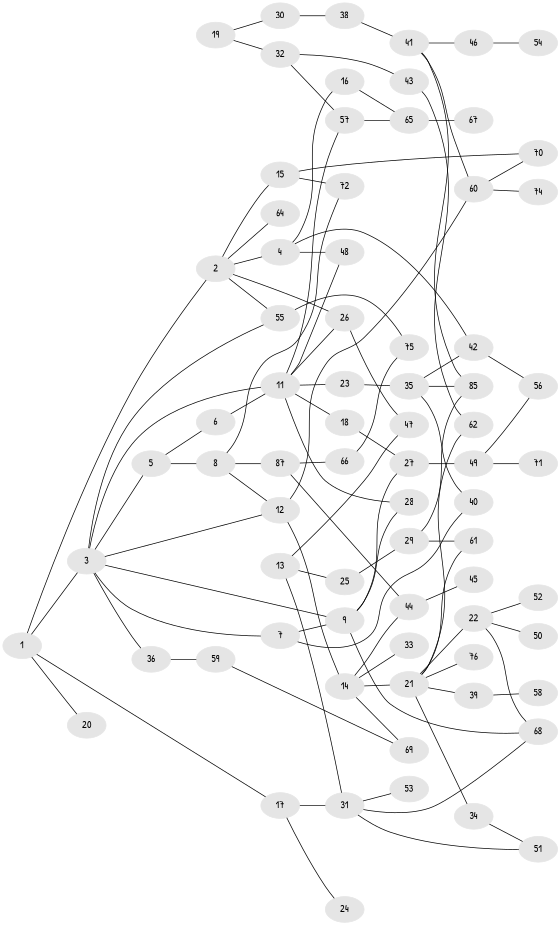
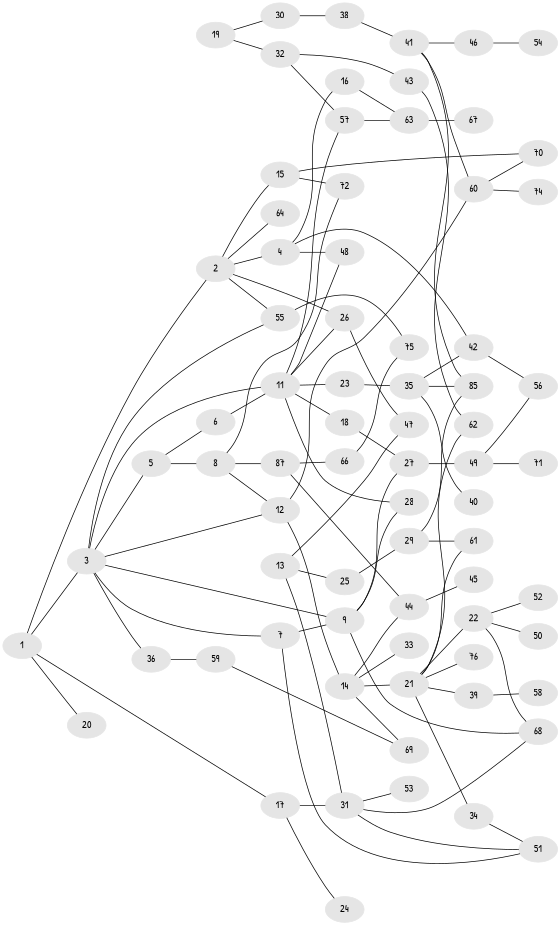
node "65": label "65" -> "63"
edge "40" -- "7": now "51" -- "7"
